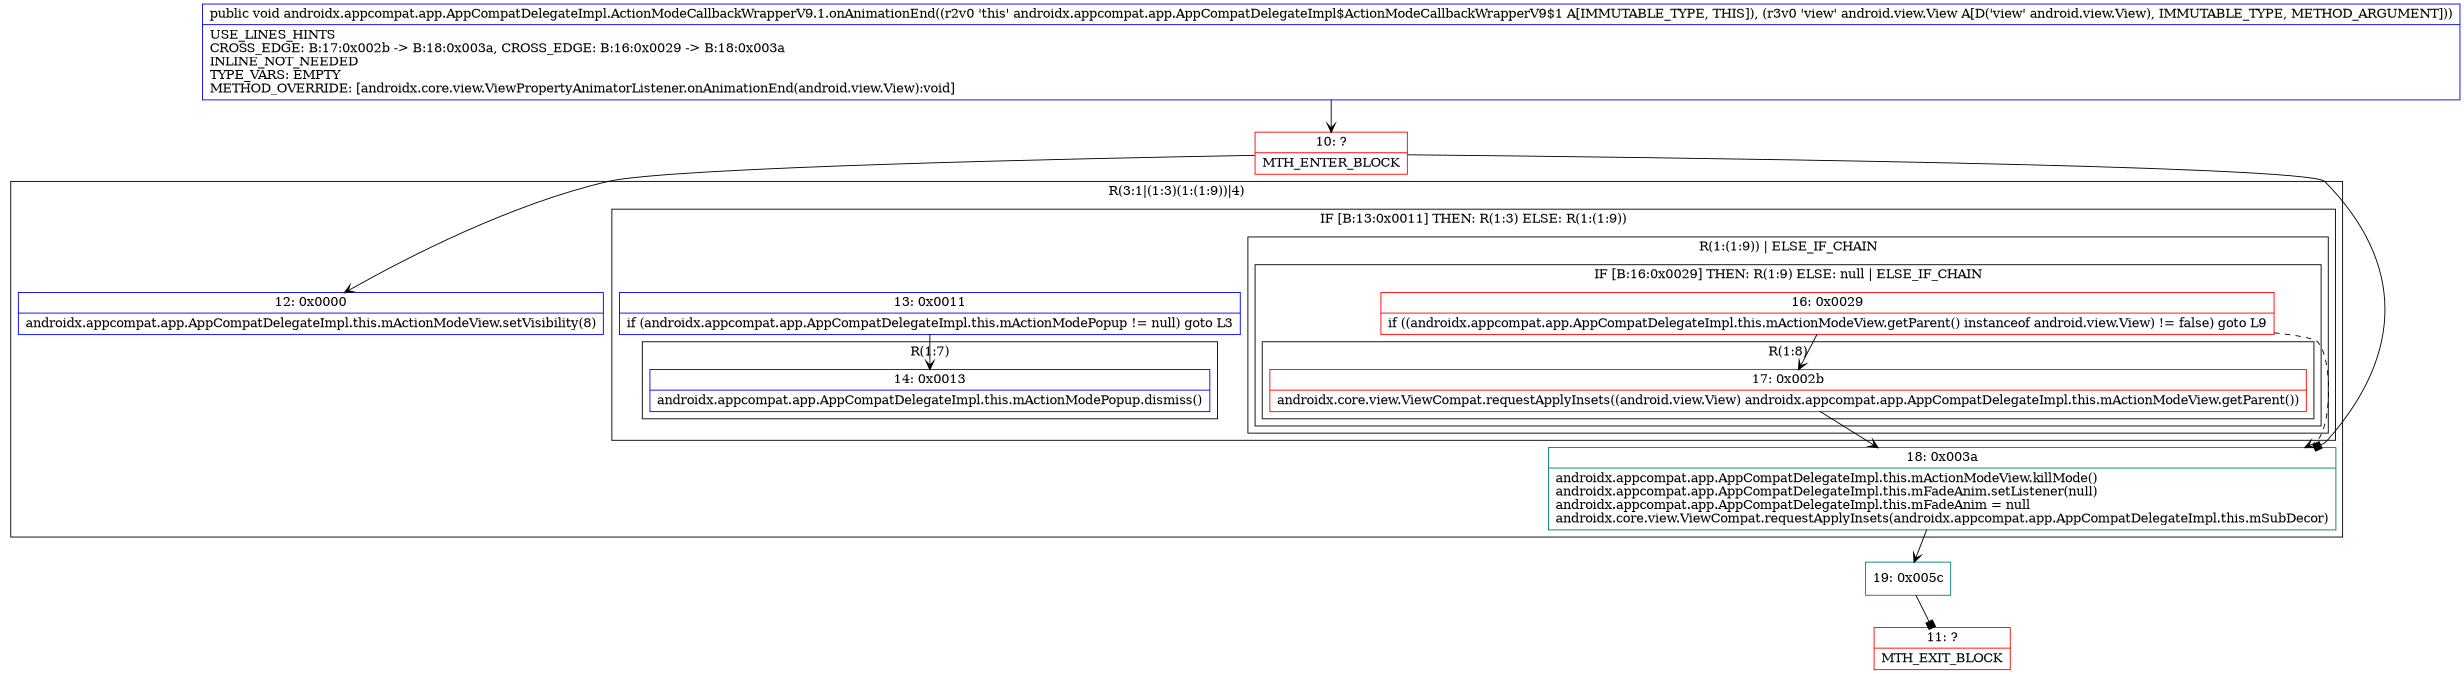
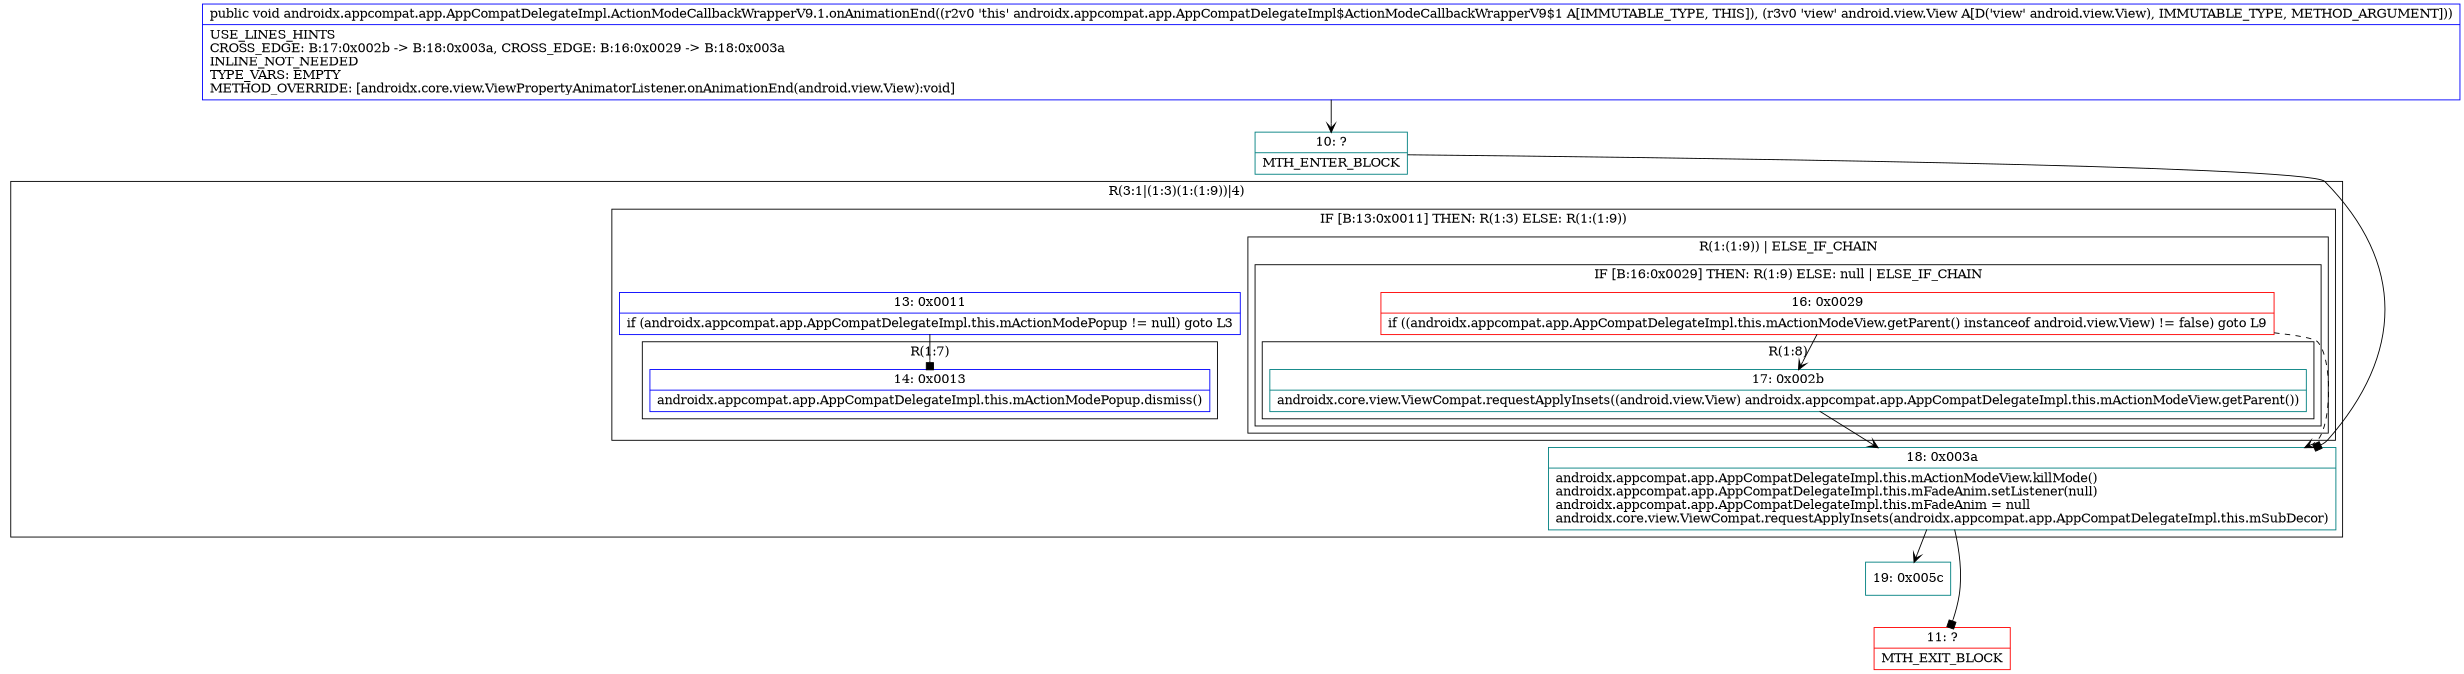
node "10: ?": color red -> teal
node "12: 0x0000": removed
edge "13: 0x0011" -> "14: 0x0013": arrowhead vee -> box
node "17: 0x002b": color red -> teal
edge "19: 0x005c" -> "11: ?": now "18: 0x003a" -> "11: ?"
